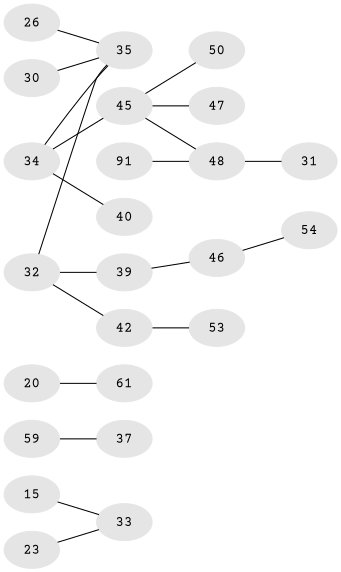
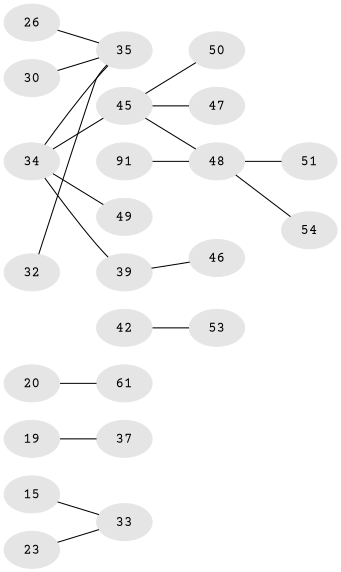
node "31": label "31" -> "51"
node "40": label "40" -> "49"
edge "54" -- "46": now "54" -- "48"
edge "32" -- "39": now "34" -- "39"
edge "32" -- "42": removed
node "59": label "59" -> "19"
